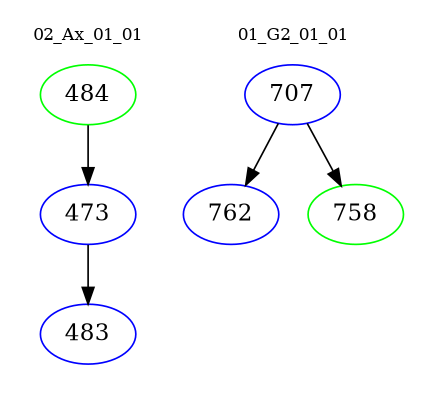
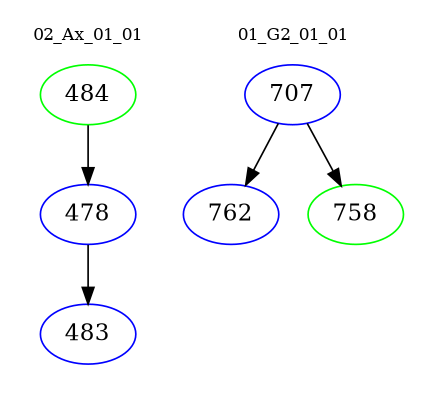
node "473": label "473" -> "478"
